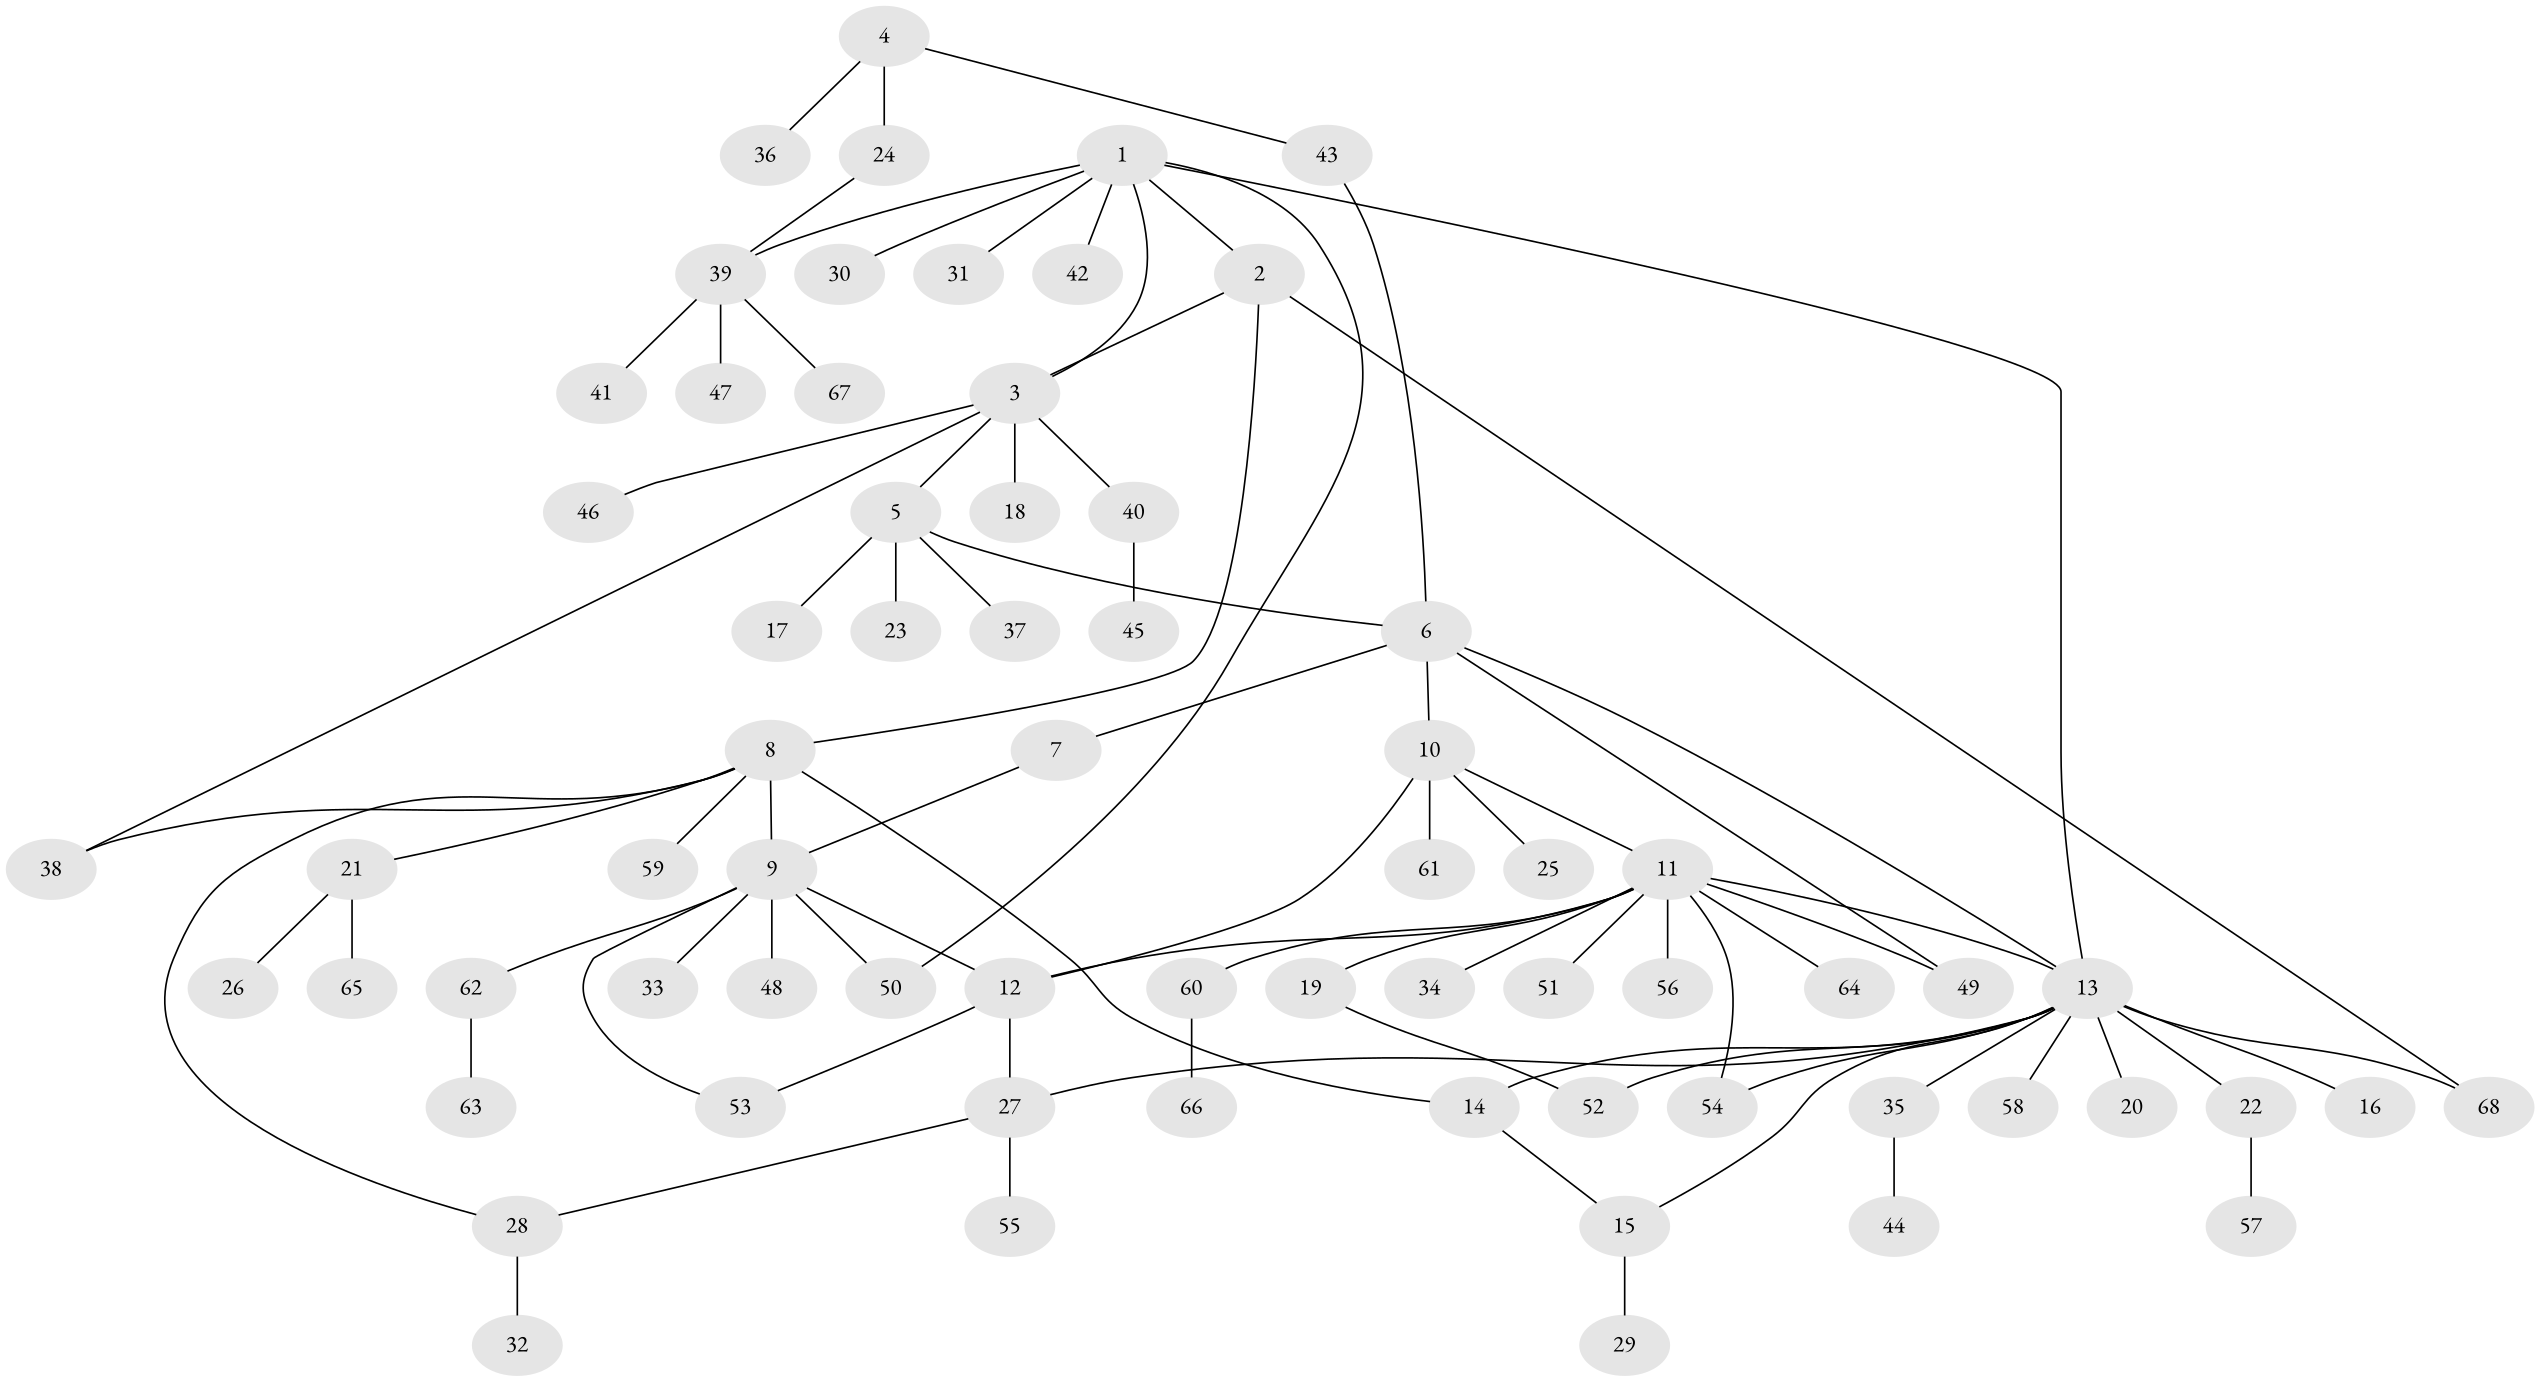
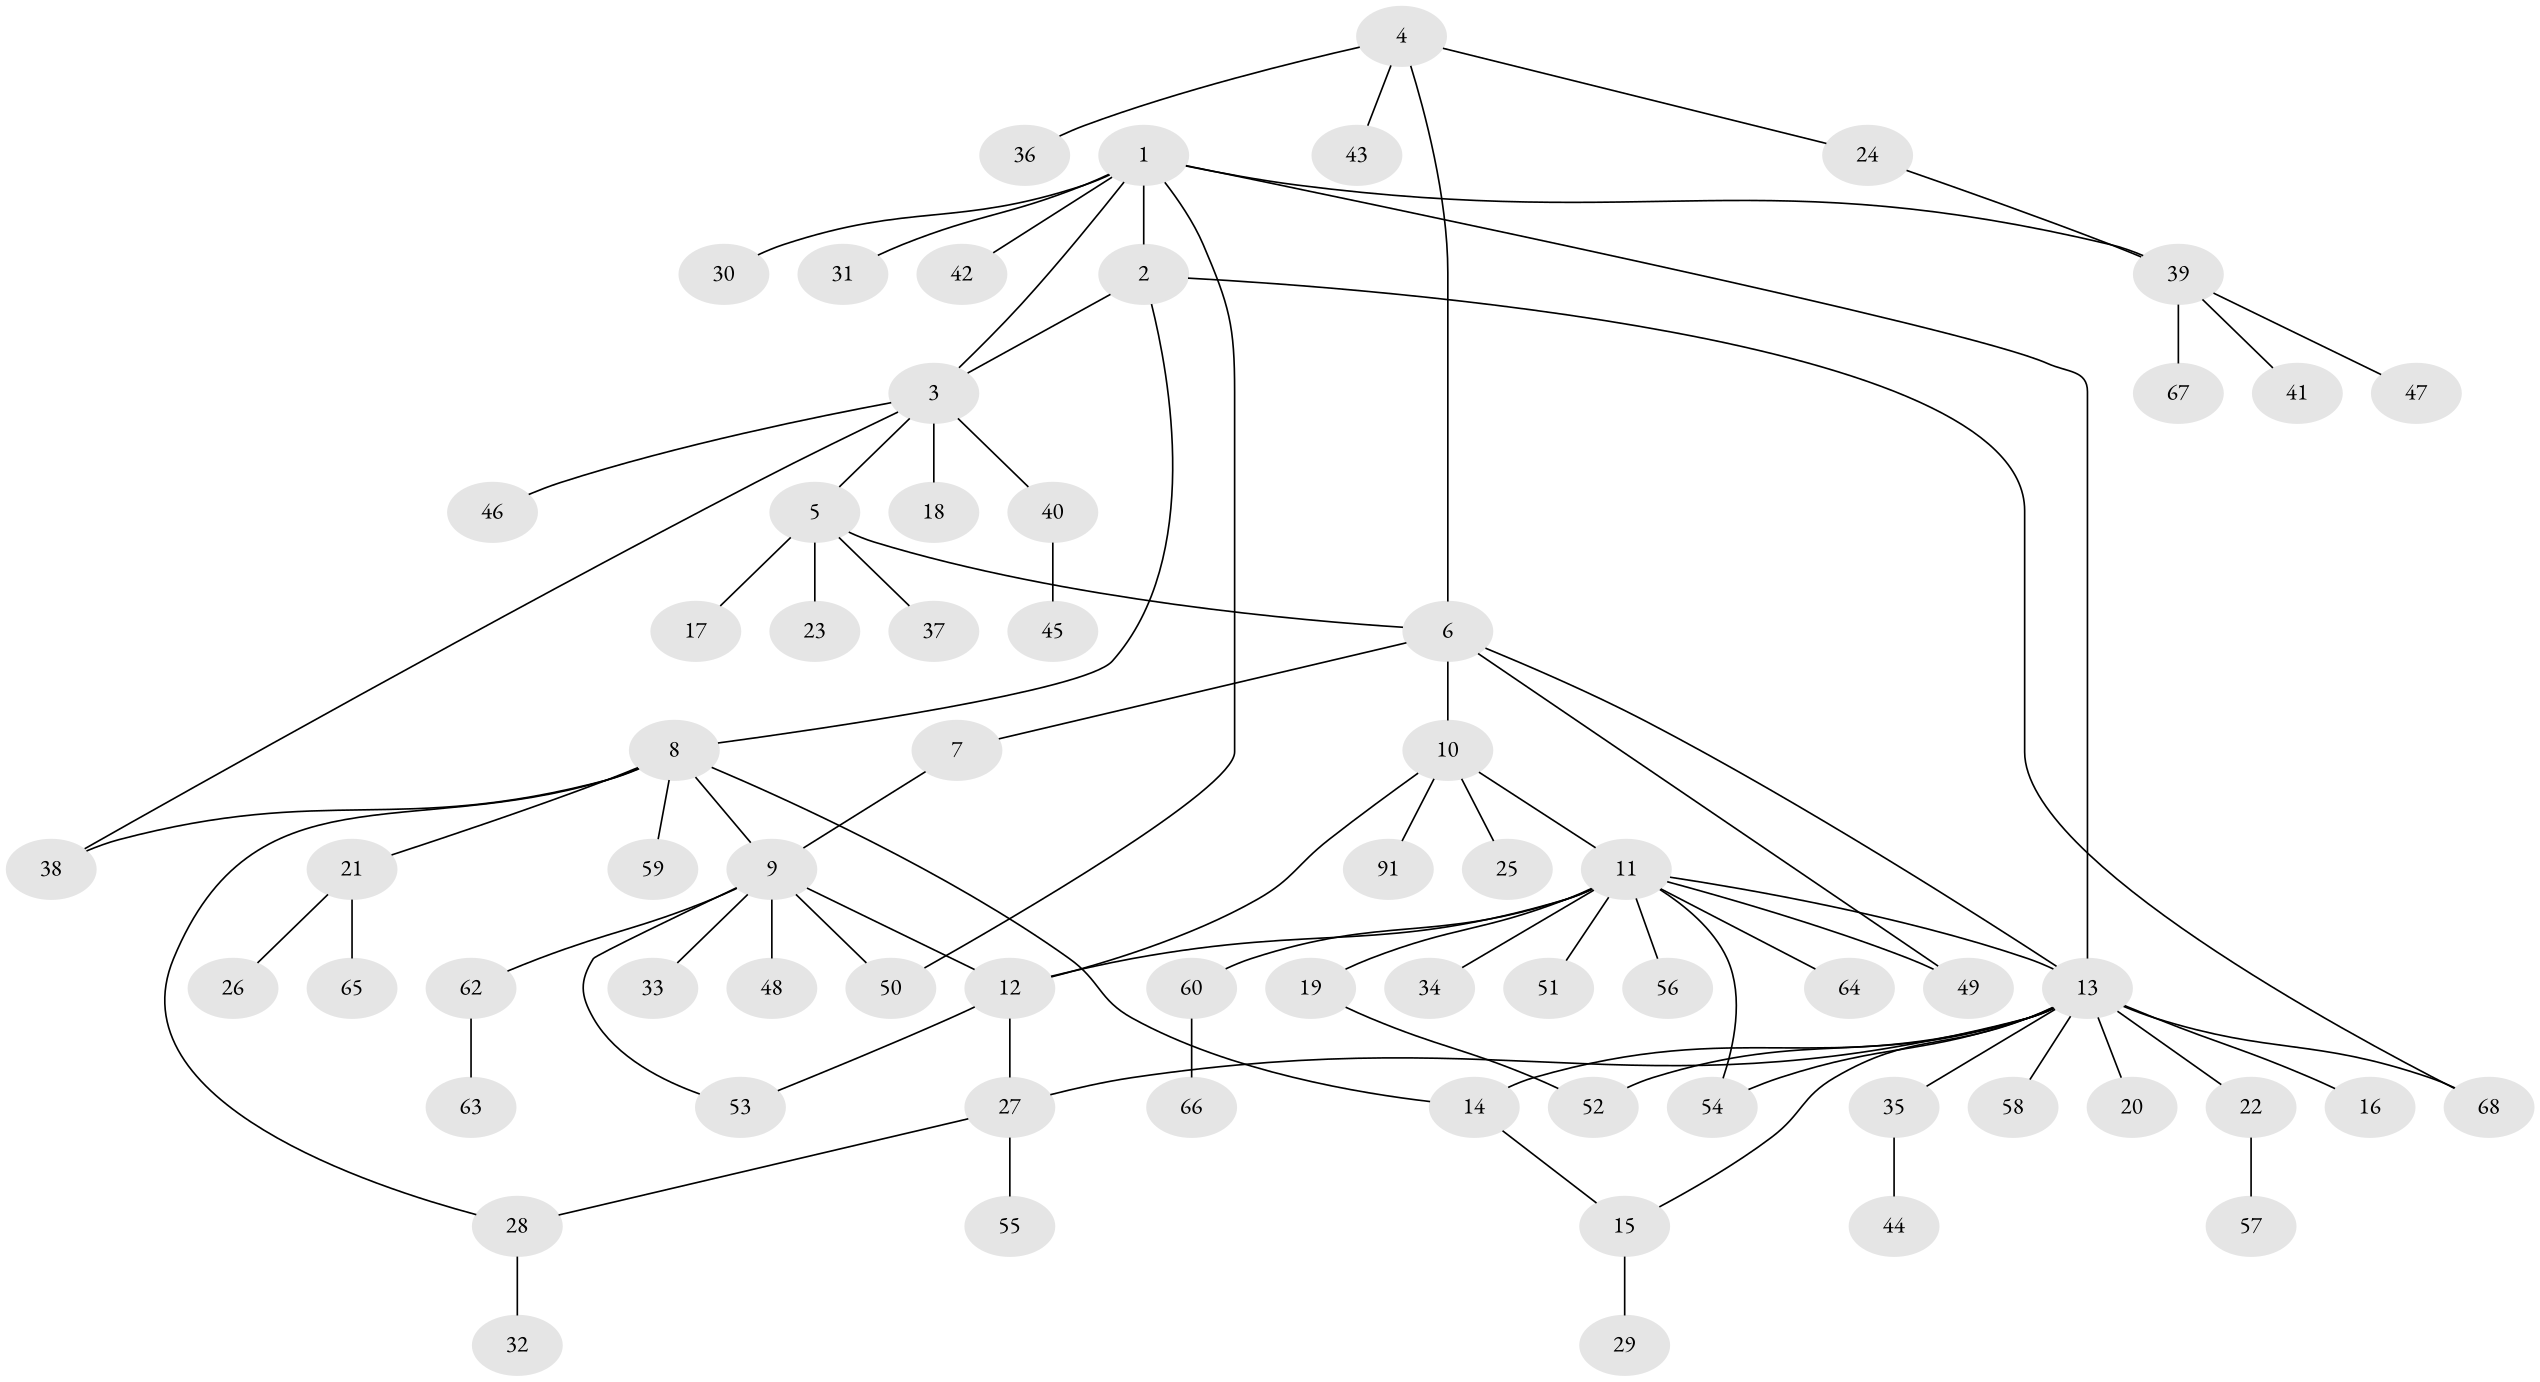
edge "43" -- "6": now "4" -- "6"
node "61": label "61" -> "91"
